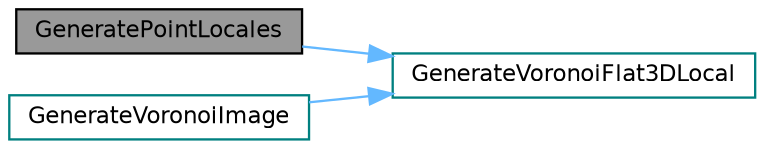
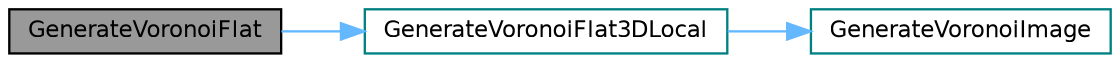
node "GeneratePointLocales": label "GeneratePointLocales" -> "GenerateVoronoiFlat"
edge "GenerateVoronoiImage" -> "GenerateVoronoiFlat3DLocal": reversed
